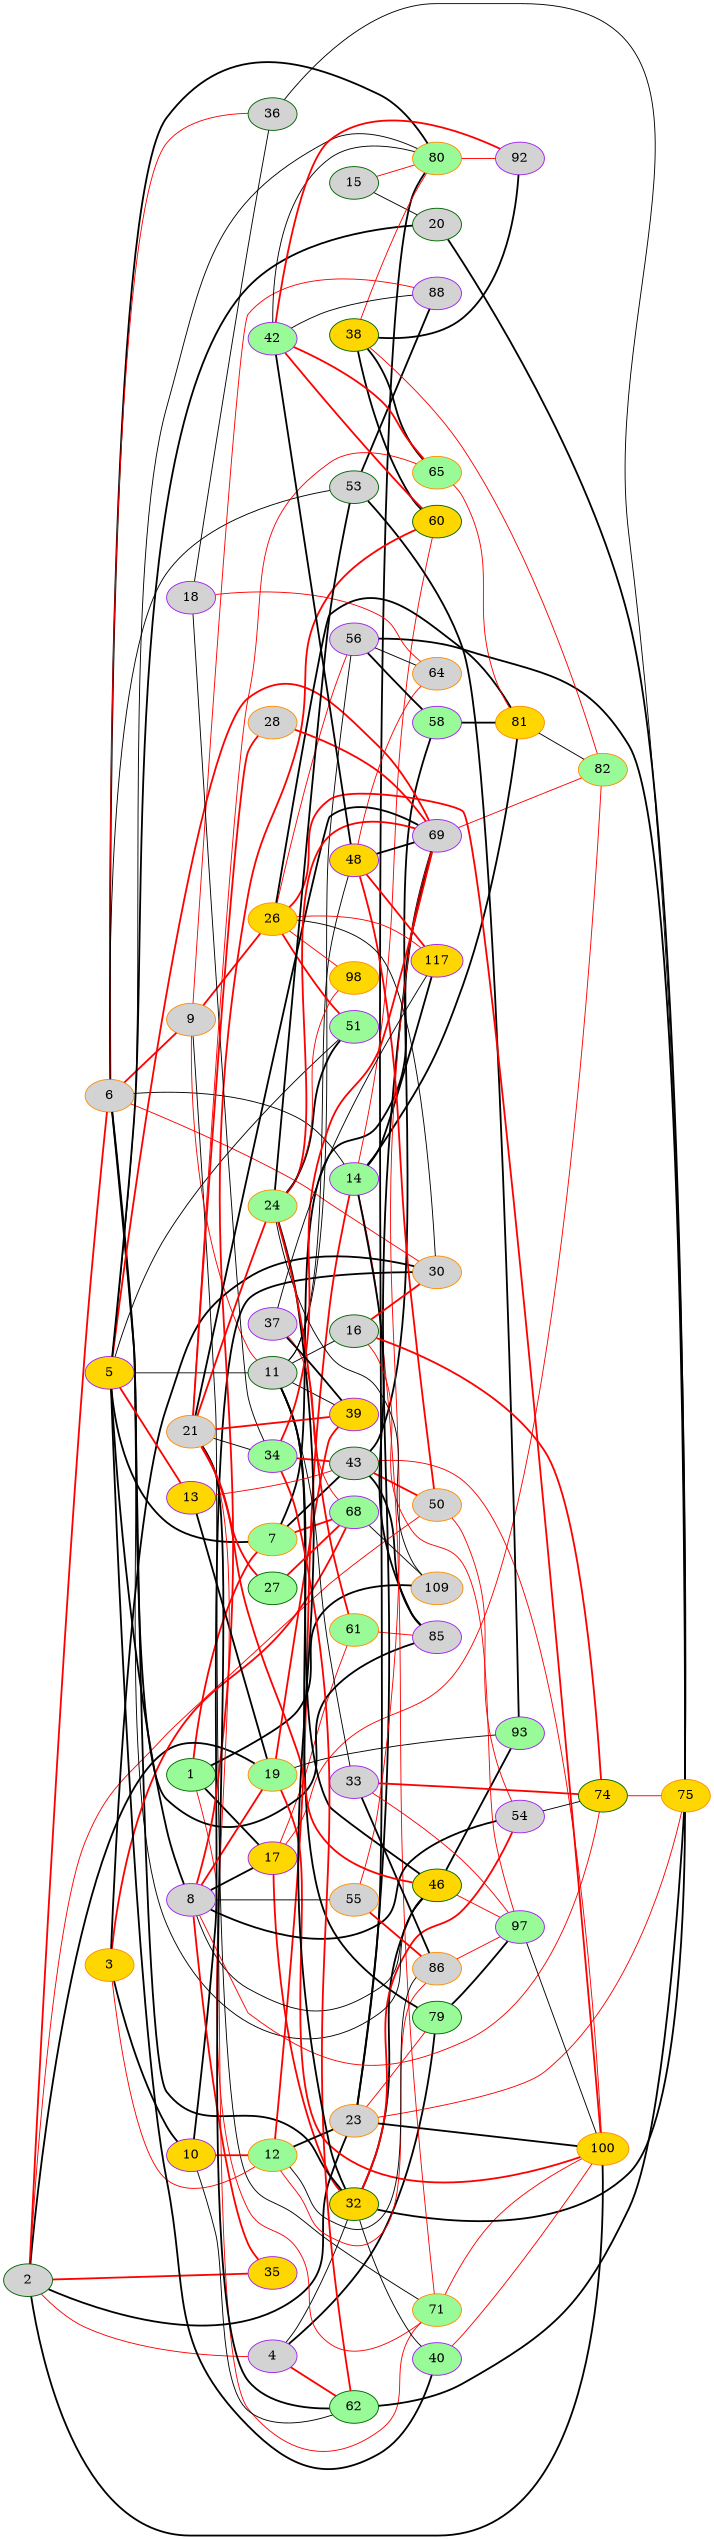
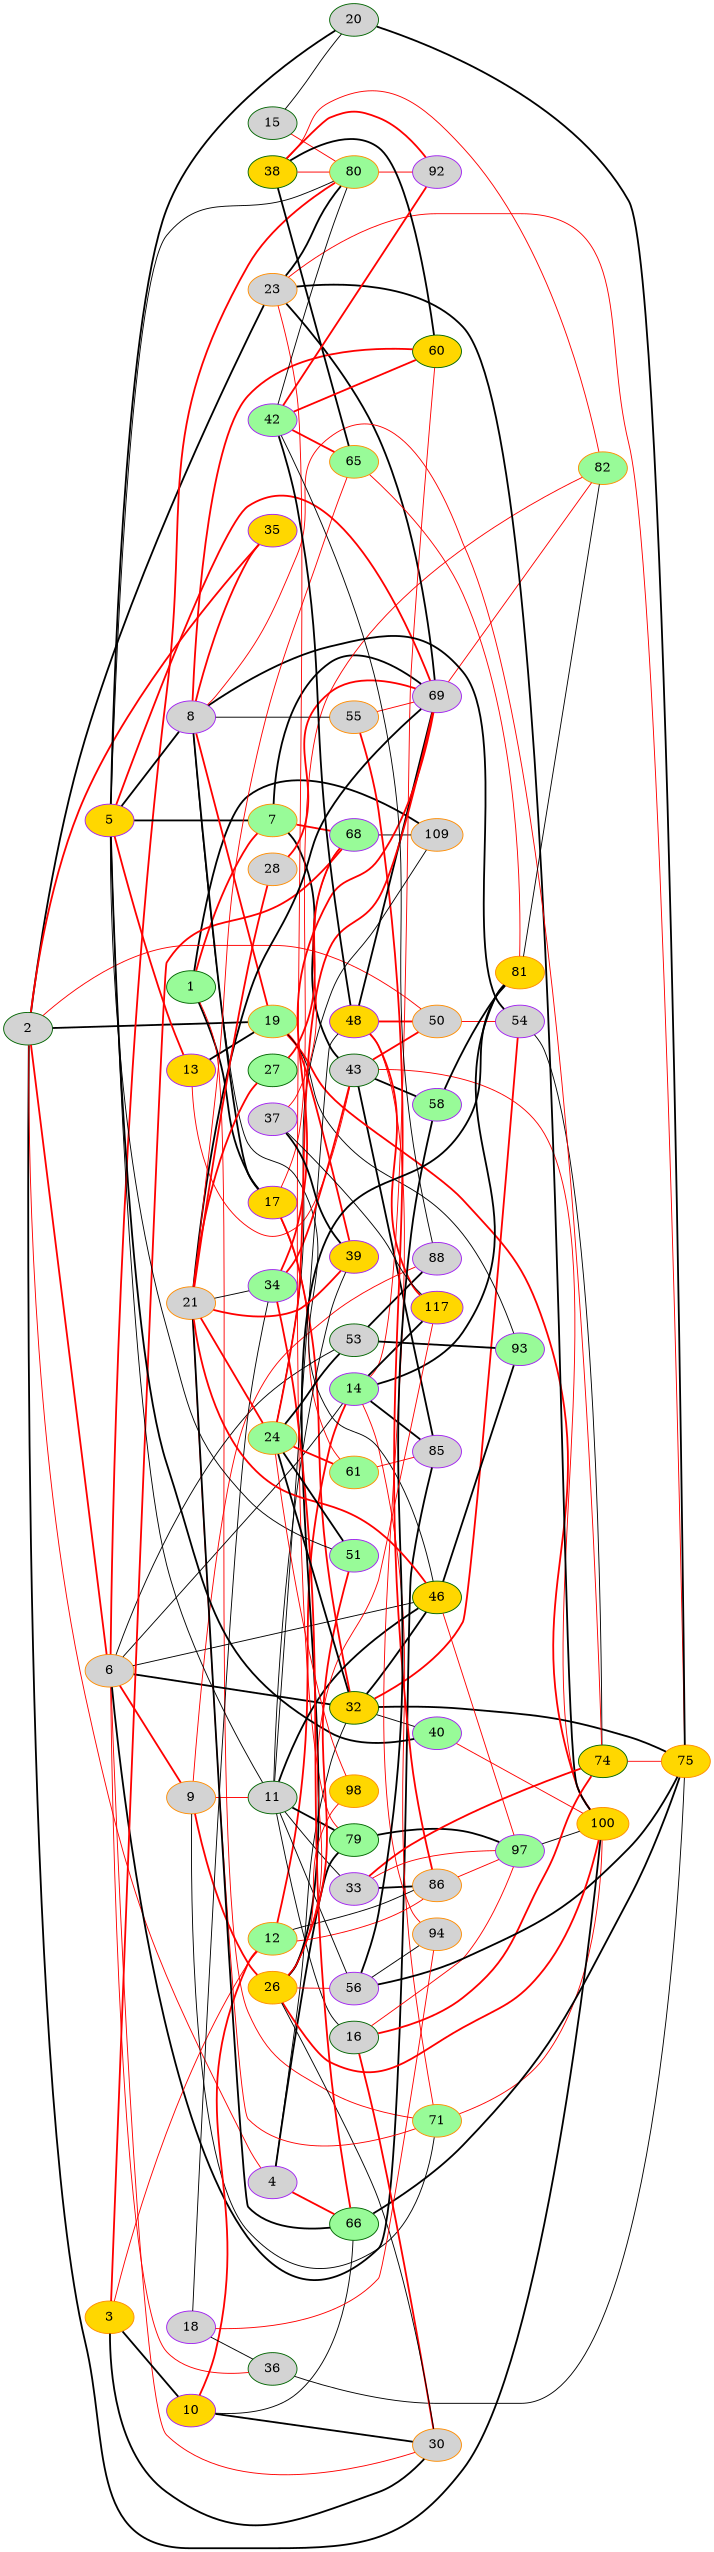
edge "80" -- "6": color black -> red
edge "92" -- "38": color black -> red
node "64": label "64" -> "94"
edge "23" -- "12": removed
node "62": label "62" -> "66"
